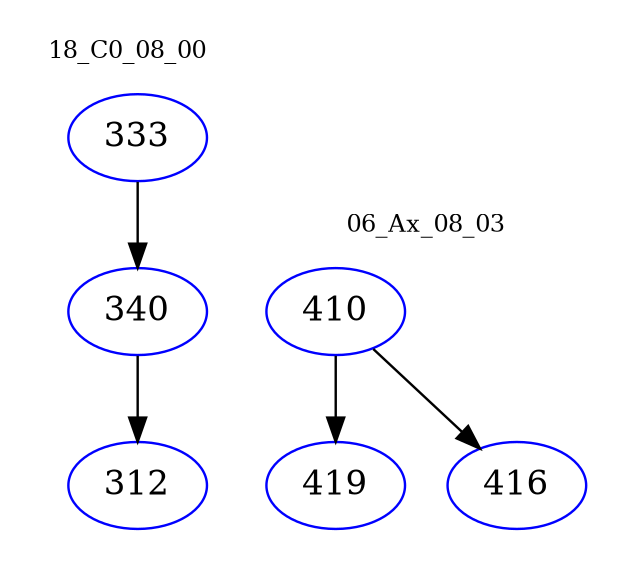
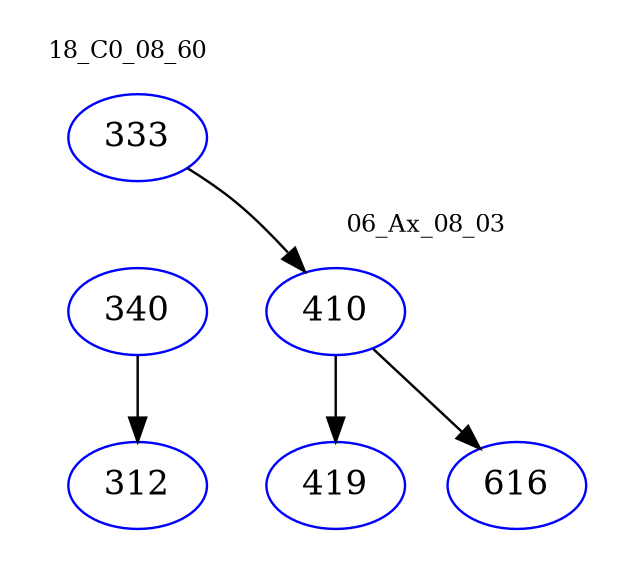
cluster "18_C0_08_00": label "18_C0_08_00" -> "18_C0_08_60"
edge "333" -> "340": now "333" -> "410"
node "416": label "416" -> "616"
